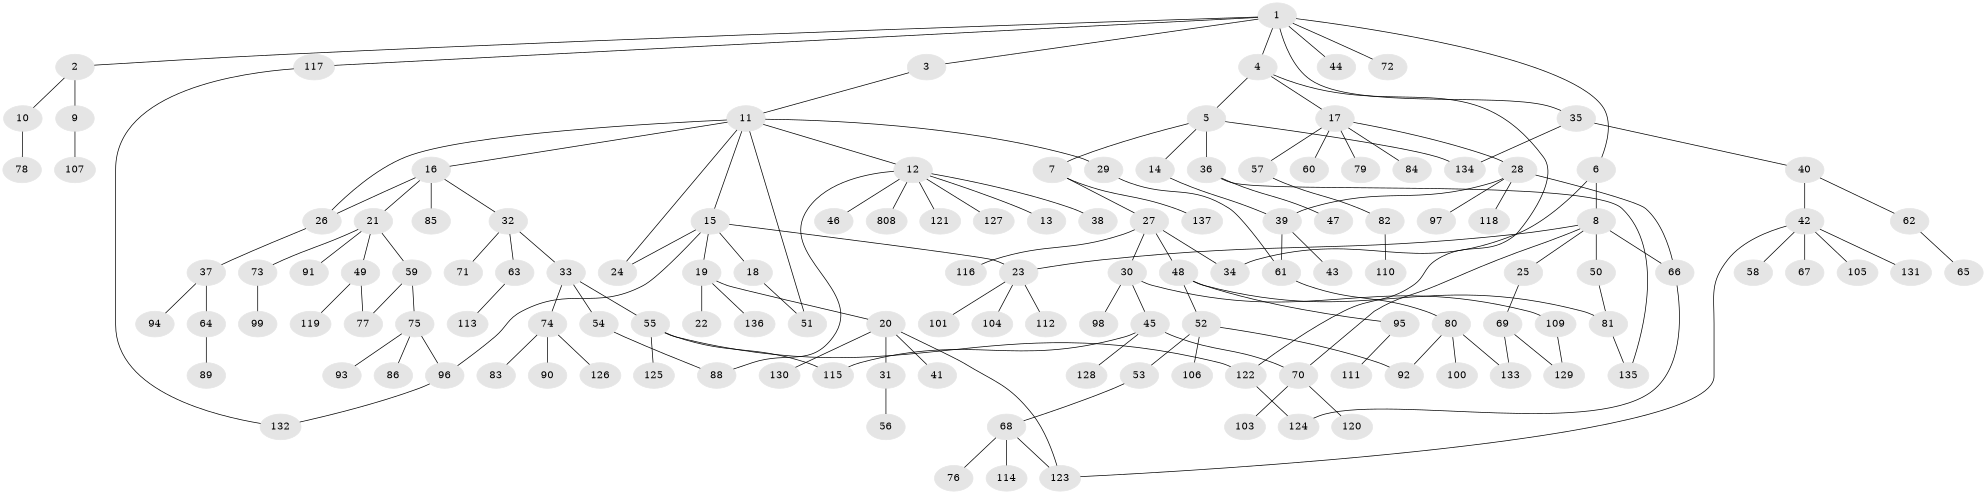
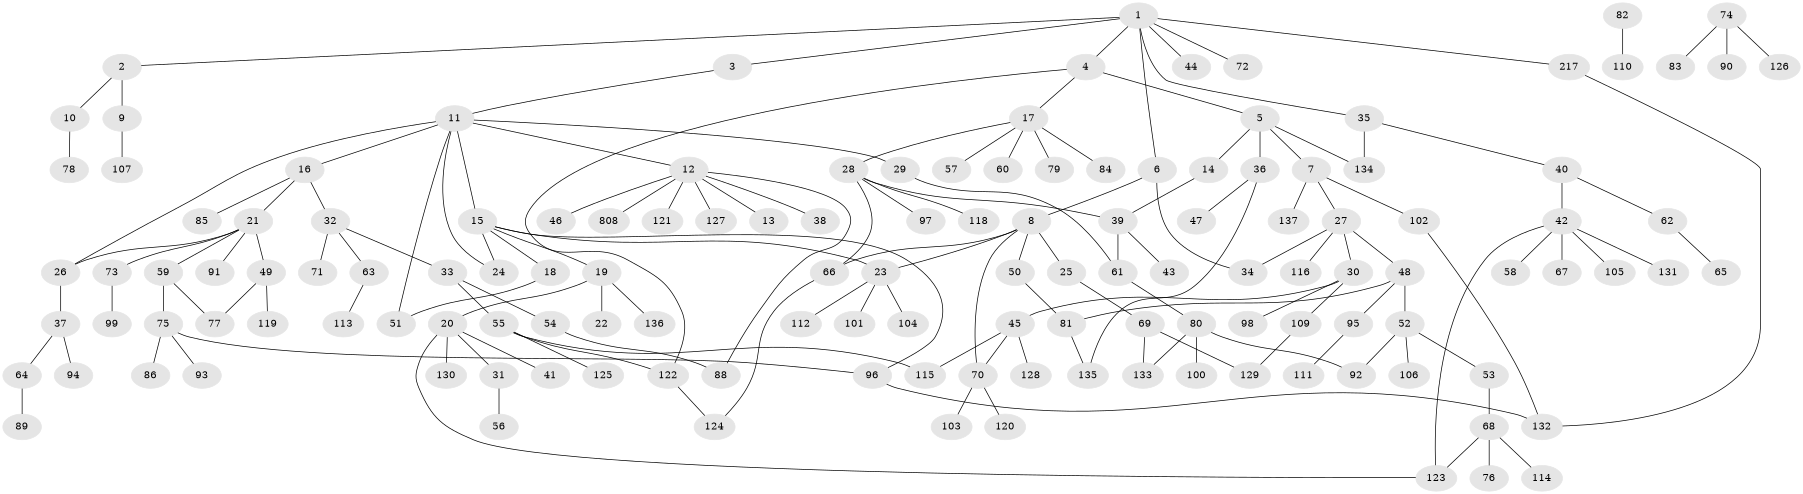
node "117": label "117" -> "217"
edge "16" -- "26": now "21" -- "26"
edge "57" -- "82": removed
node "102": added
edge "33" -- "74": removed
